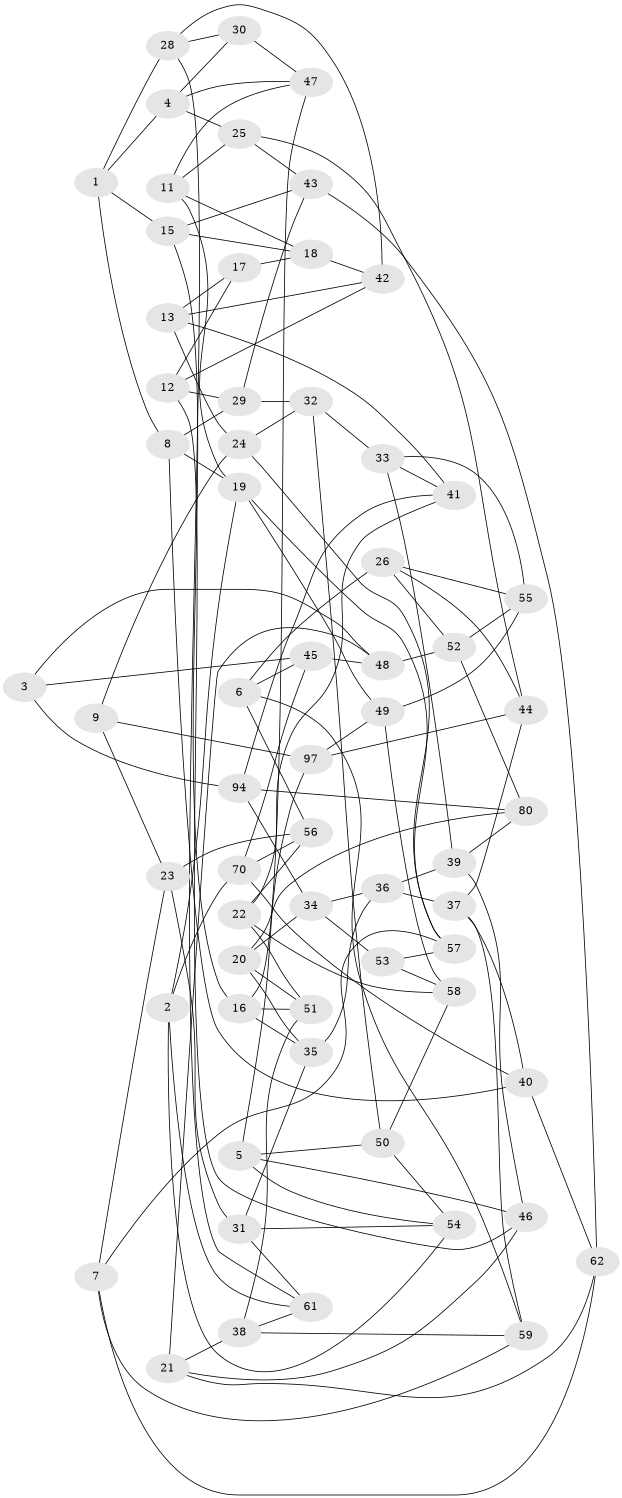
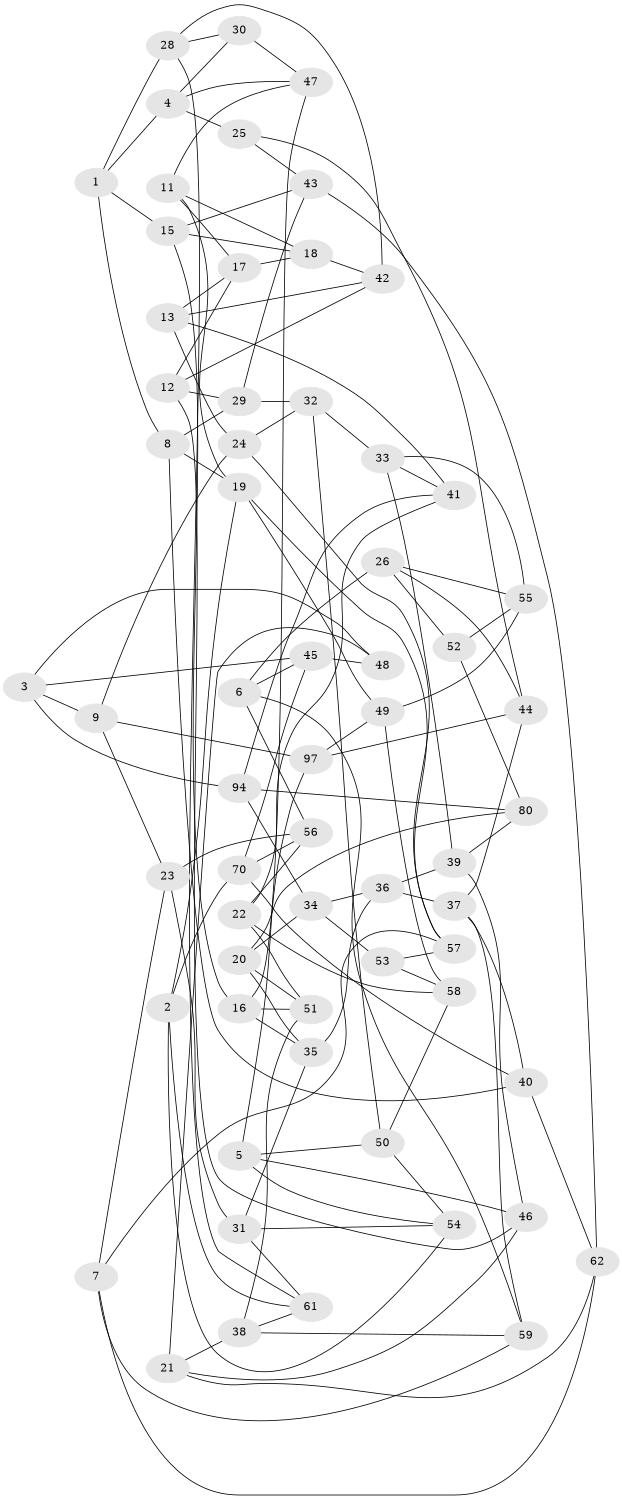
edge "25" -- "11": now "17" -- "11"
edge "52" -- "48": removed
edge "3" -- "9": added
